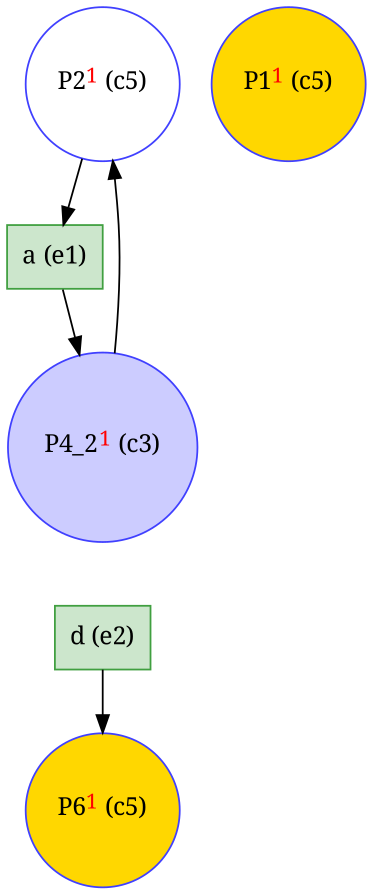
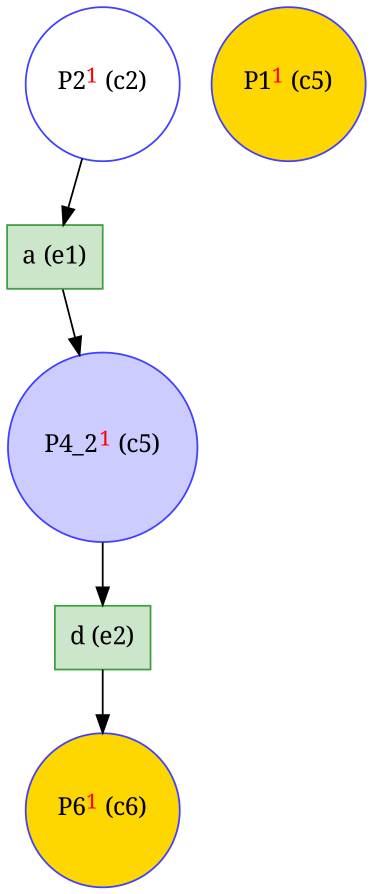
node "P2": text "(c5)" -> "(c2)"
edge "P4_2" -> "P2": now "P4_2" -> "d (e2)"
node "P4_2": text "(c3)" -> "(c5)"
node "P6": text "(c5)" -> "(c6)"
